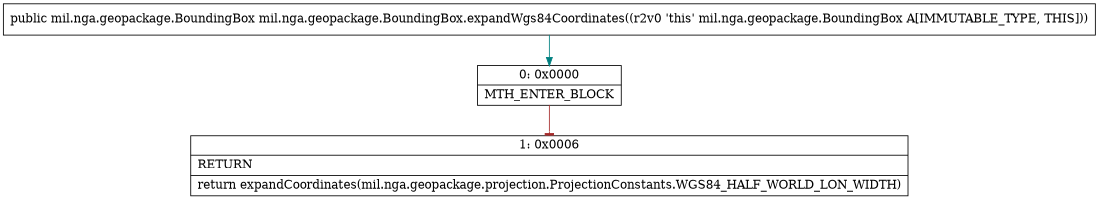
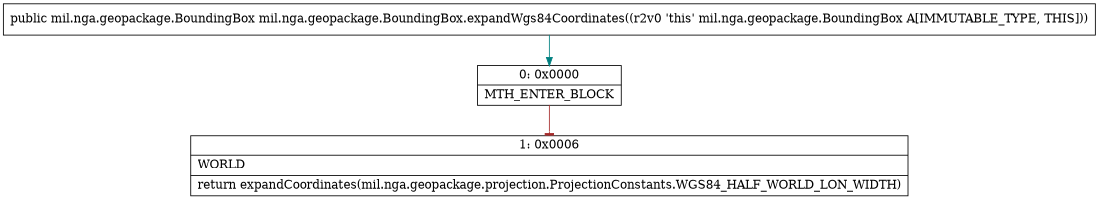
node "1: 0x0006": text "RETURN" -> "WORLD"
